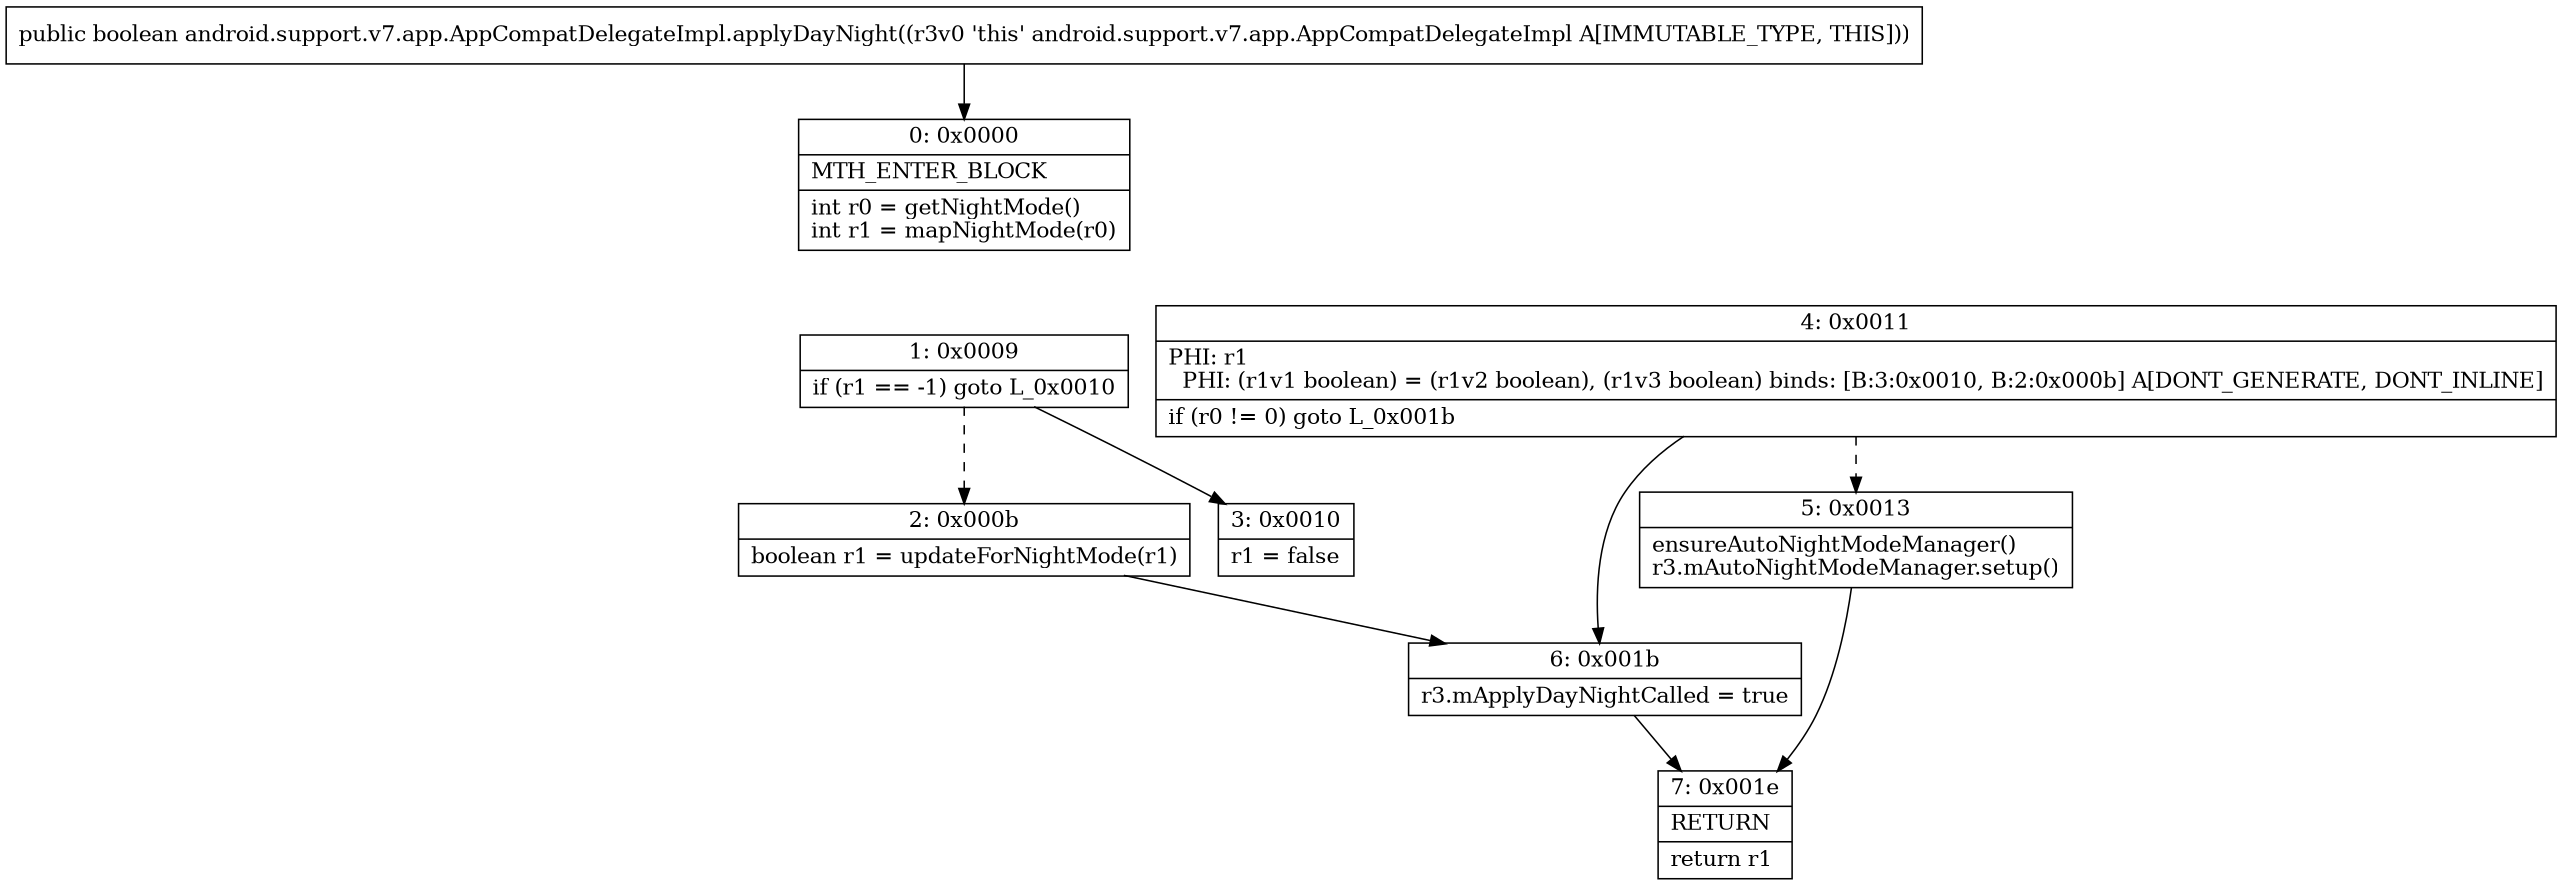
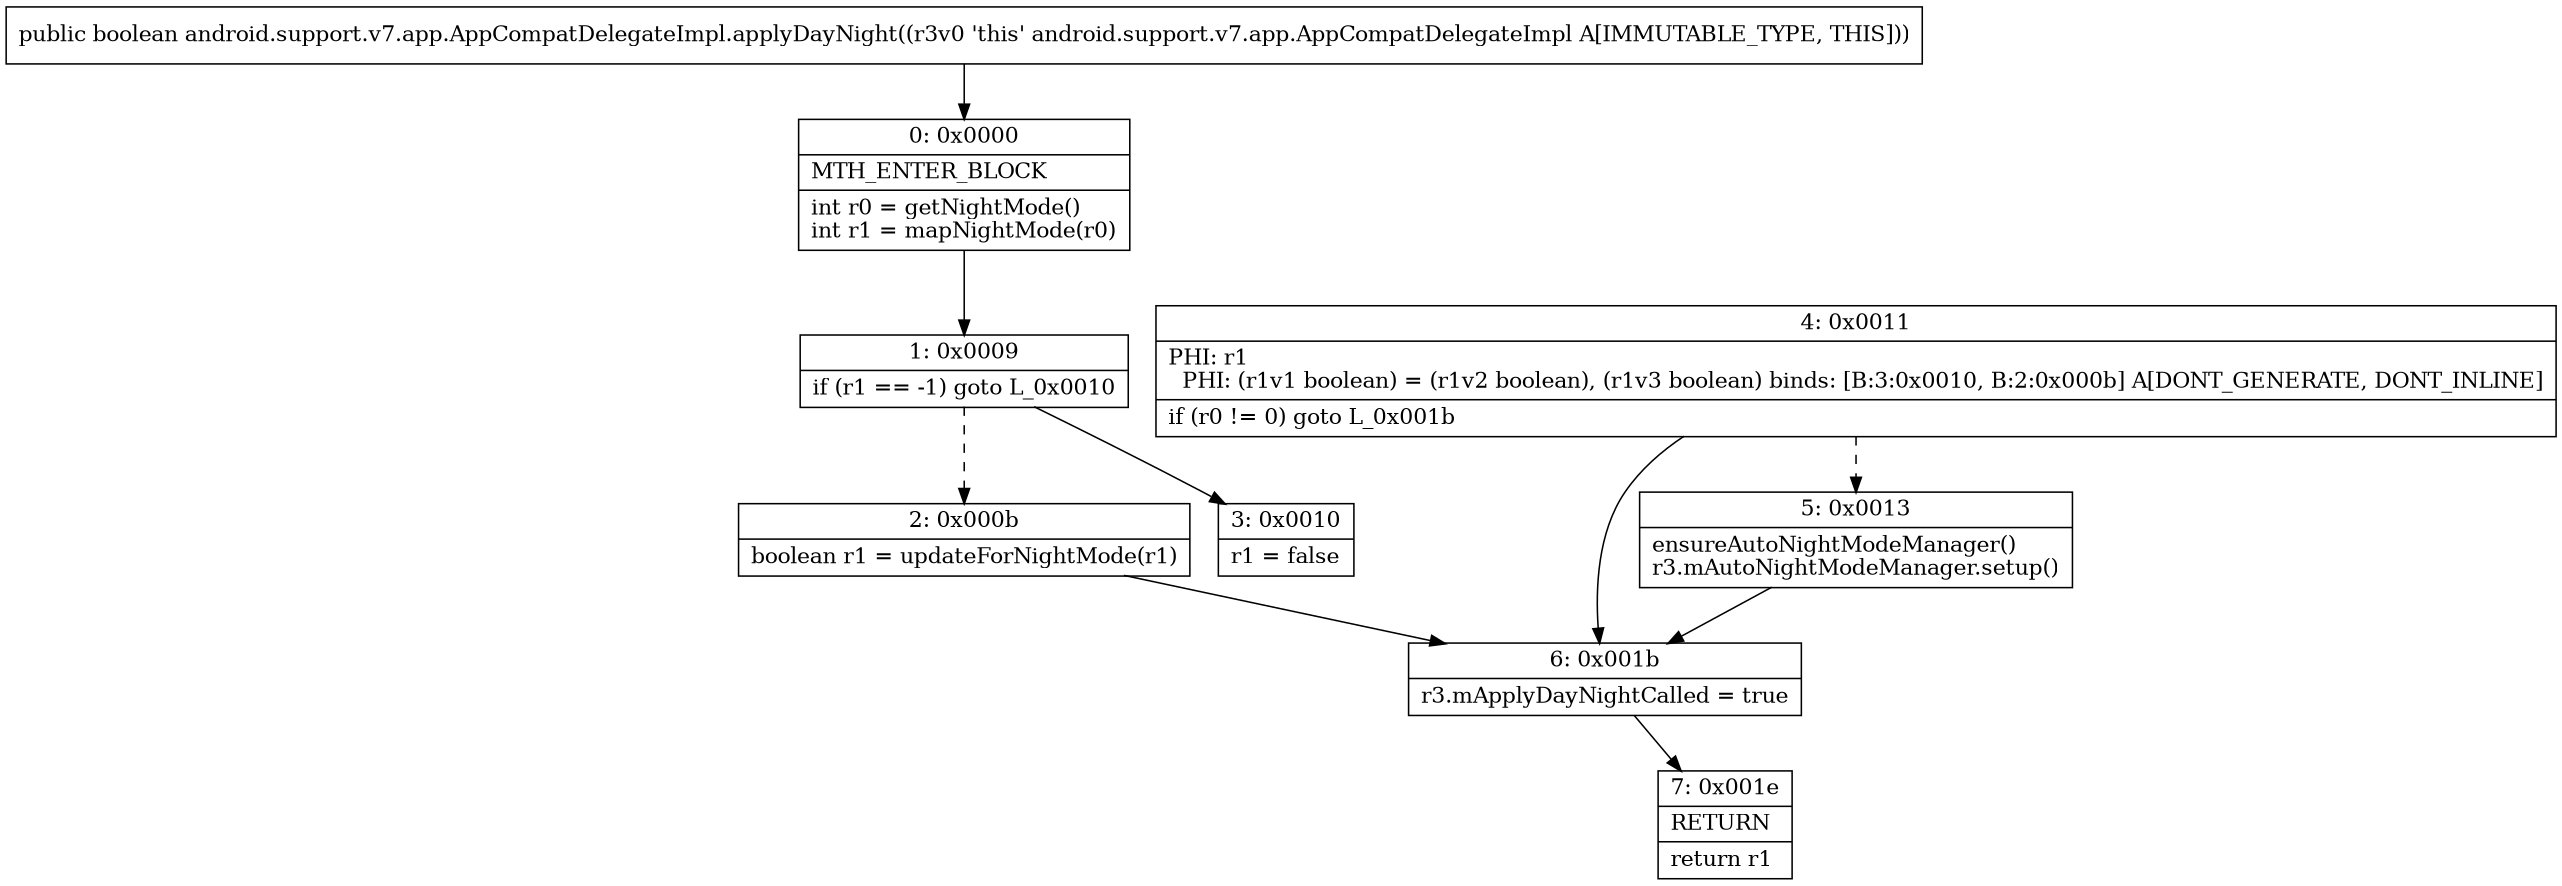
edge "0: 0x0000" -> "1: 0x0009": added
edge "5: 0x0013" -> "7: 0x001e": now "5: 0x0013" -> "6: 0x001b"
